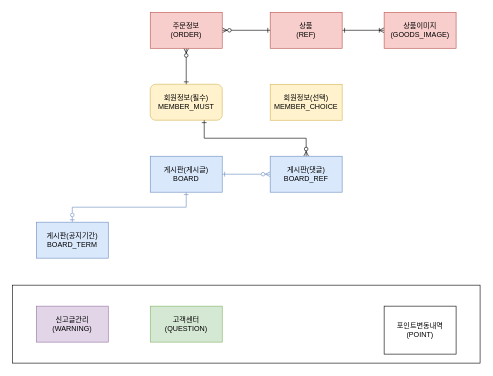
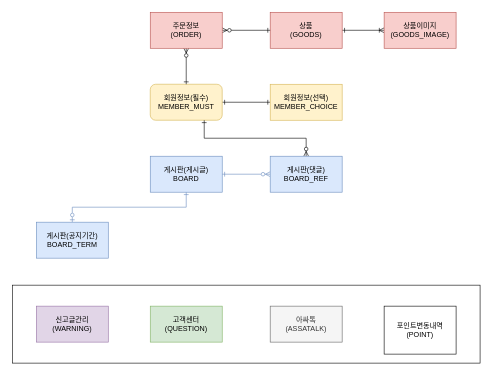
node "상품 (REF)": label "상품 (REF)" -> "상품 (GOODS)"
edge "회원정보(필수) MEMBER_MUST" -- "회원정보(선택) MEMBER_CHOICE": added
node "아싸톡 (ASSATALK)": added
